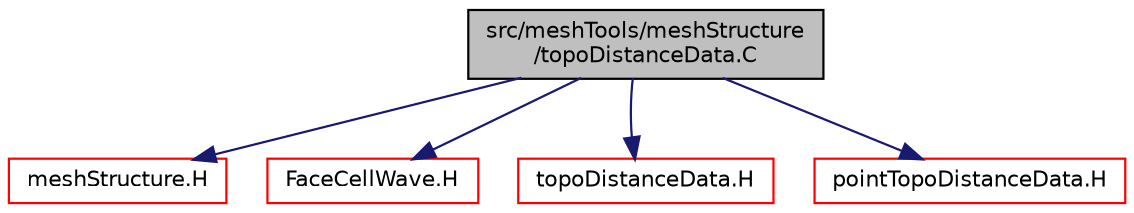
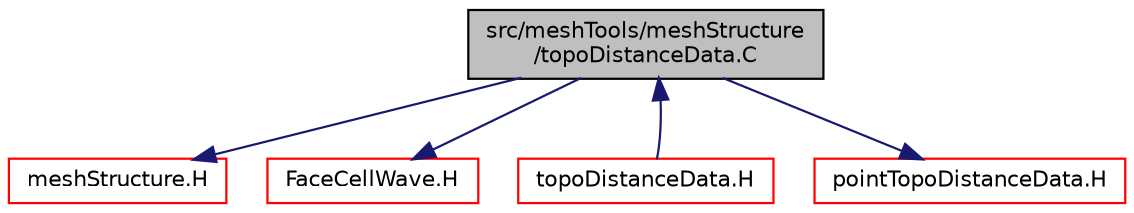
edge "src/meshTools/meshStructure /topoDistanceData.C" -> "topoDistanceData.H": reversed
